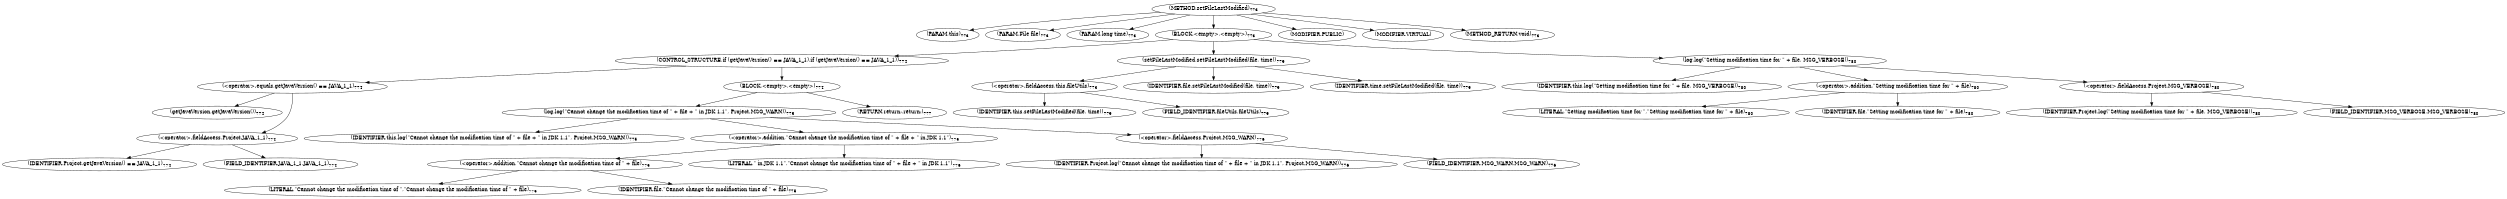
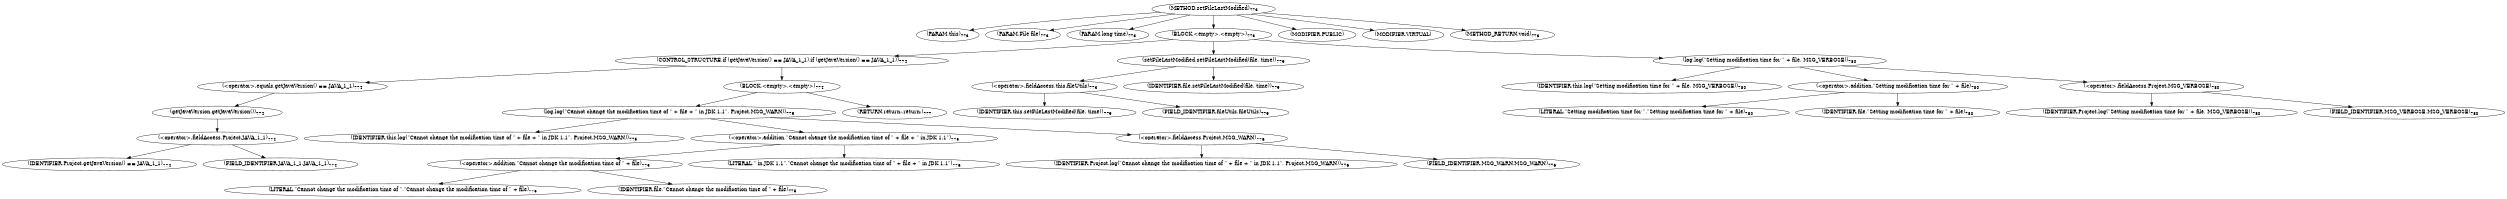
node "(IDENTIFIER,time,setFileLastModified(file, time))": removed
edge "(<operator>.equals,getJavaVersion() == JAVA_1_1)" -> "(<operator>.fieldAccess,Project.JAVA_1_1)": now "(getJavaVersion,getJavaVersion())" -> "(<operator>.fieldAccess,Project.JAVA_1_1)"
